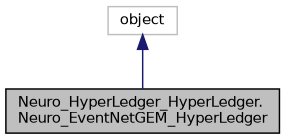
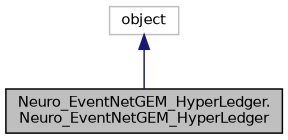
node "Neuro_HyperLedger_HyperLedger. Neuro_EventNetGEM_HyperLedger": label "Neuro_HyperLedger_HyperLedger. Neuro_EventNetGEM_HyperLedger" -> "Neuro_EventNetGEM_HyperLedger. Neuro_EventNetGEM_HyperLedger"
